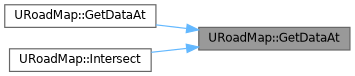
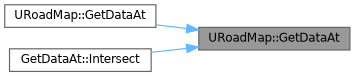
node "URoadMap::Intersect": label "URoadMap::Intersect" -> "GetDataAt::Intersect"
